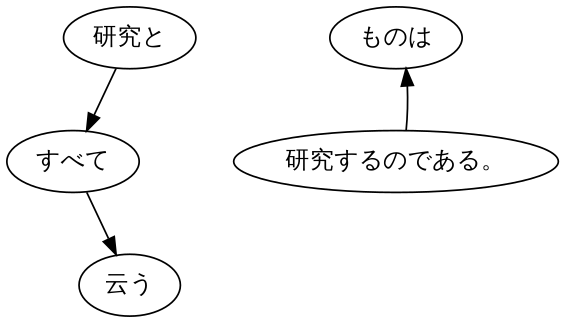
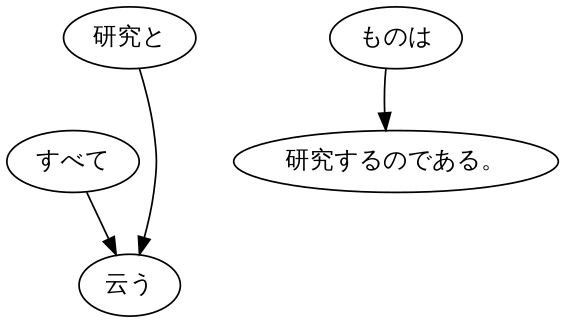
edge "研究と" -> "すべて": now "研究と" -> "云う"
edge "研究するのである。" -> "ものは": reversed
